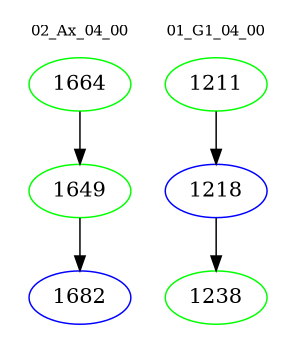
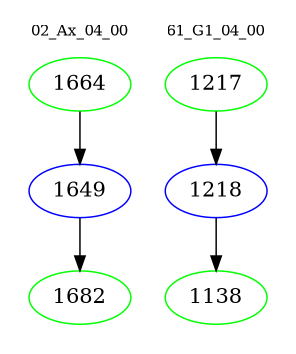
cluster "01_G1_04_00": label "01_G1_04_00" -> "61_G1_04_00"
node "1211": label "1211" -> "1217"
node "1649": color green -> blue
node "1682": color blue -> green
node "1238": label "1238" -> "1138"
